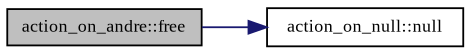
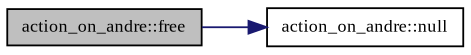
node "action_on_null::null": label "action_on_null::null" -> "action_on_andre::null"
